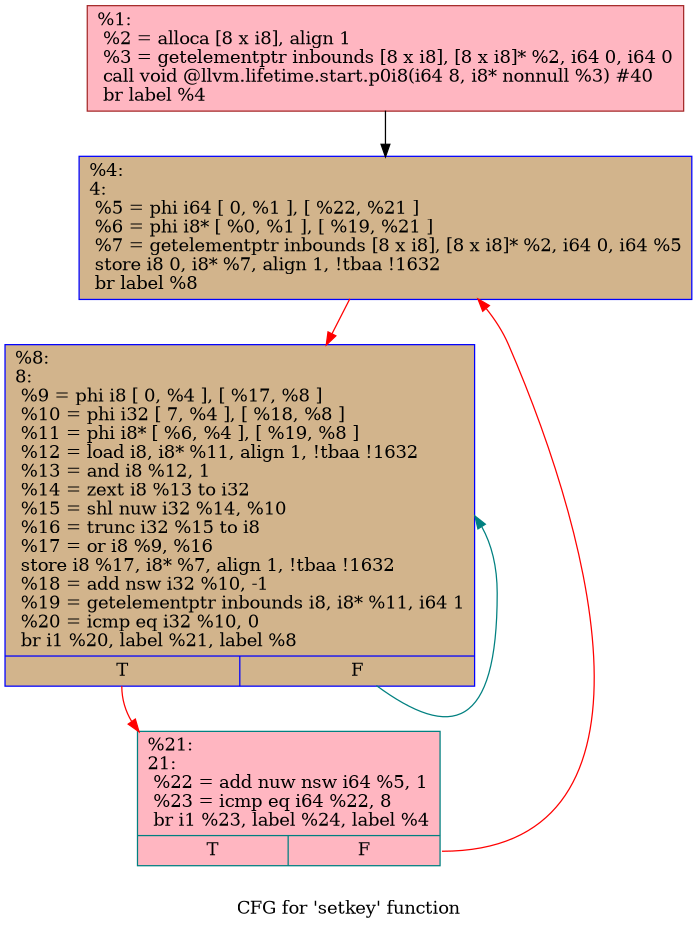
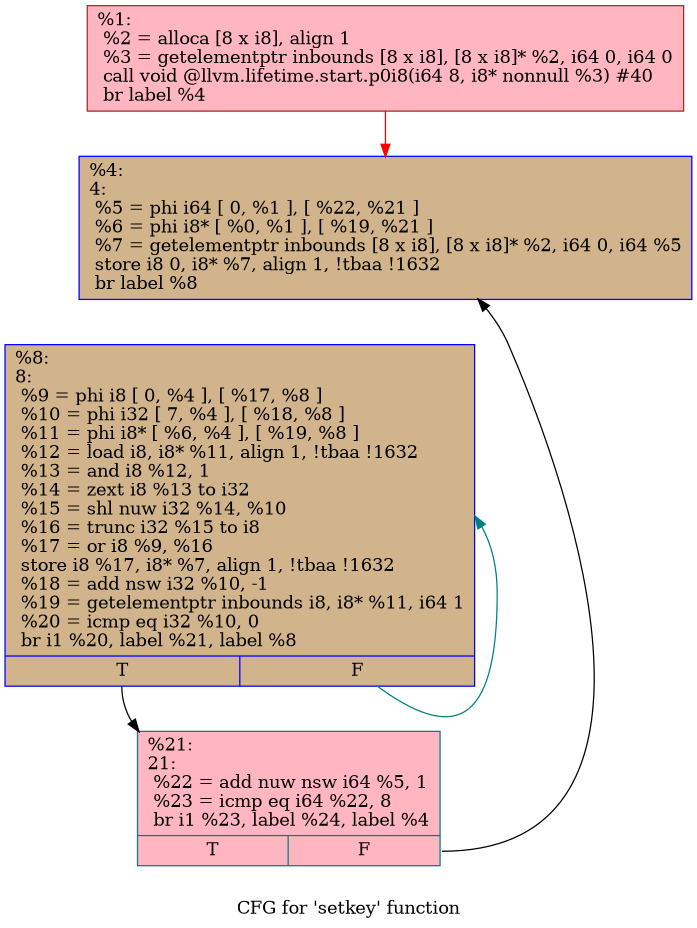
edge "%1:" -> "%4:": color black -> red
edge "%4:" -> "%8:": removed
edge "%21:" -> "%4:": color red -> black
edge "%8:" -> "%21:": color red -> black
